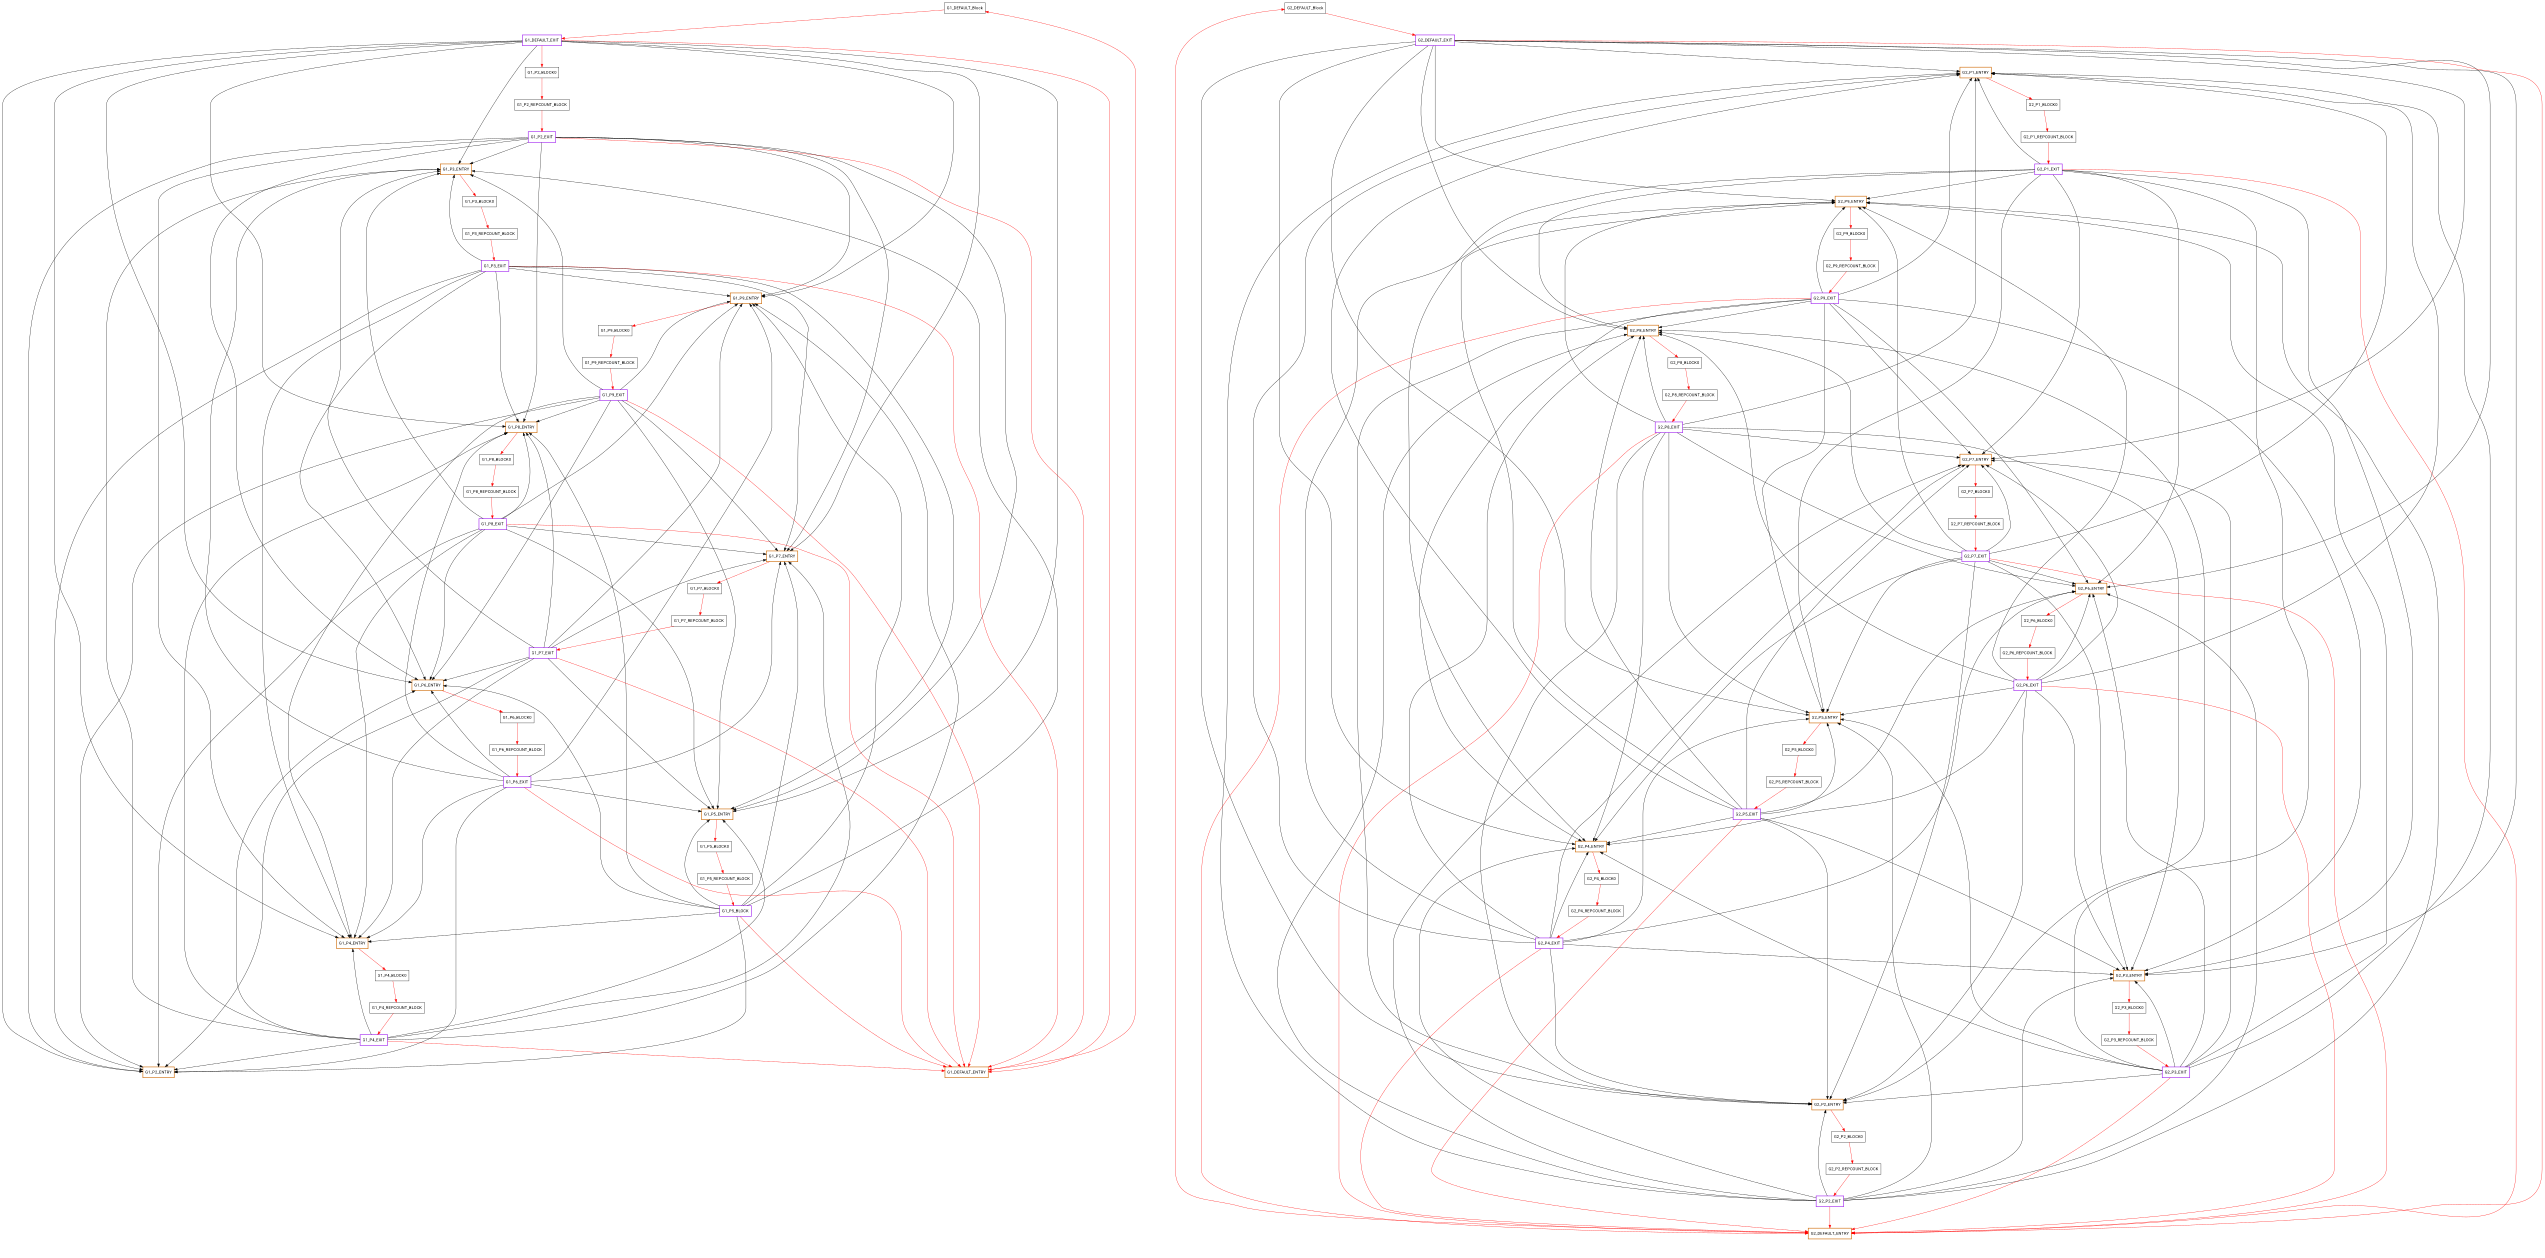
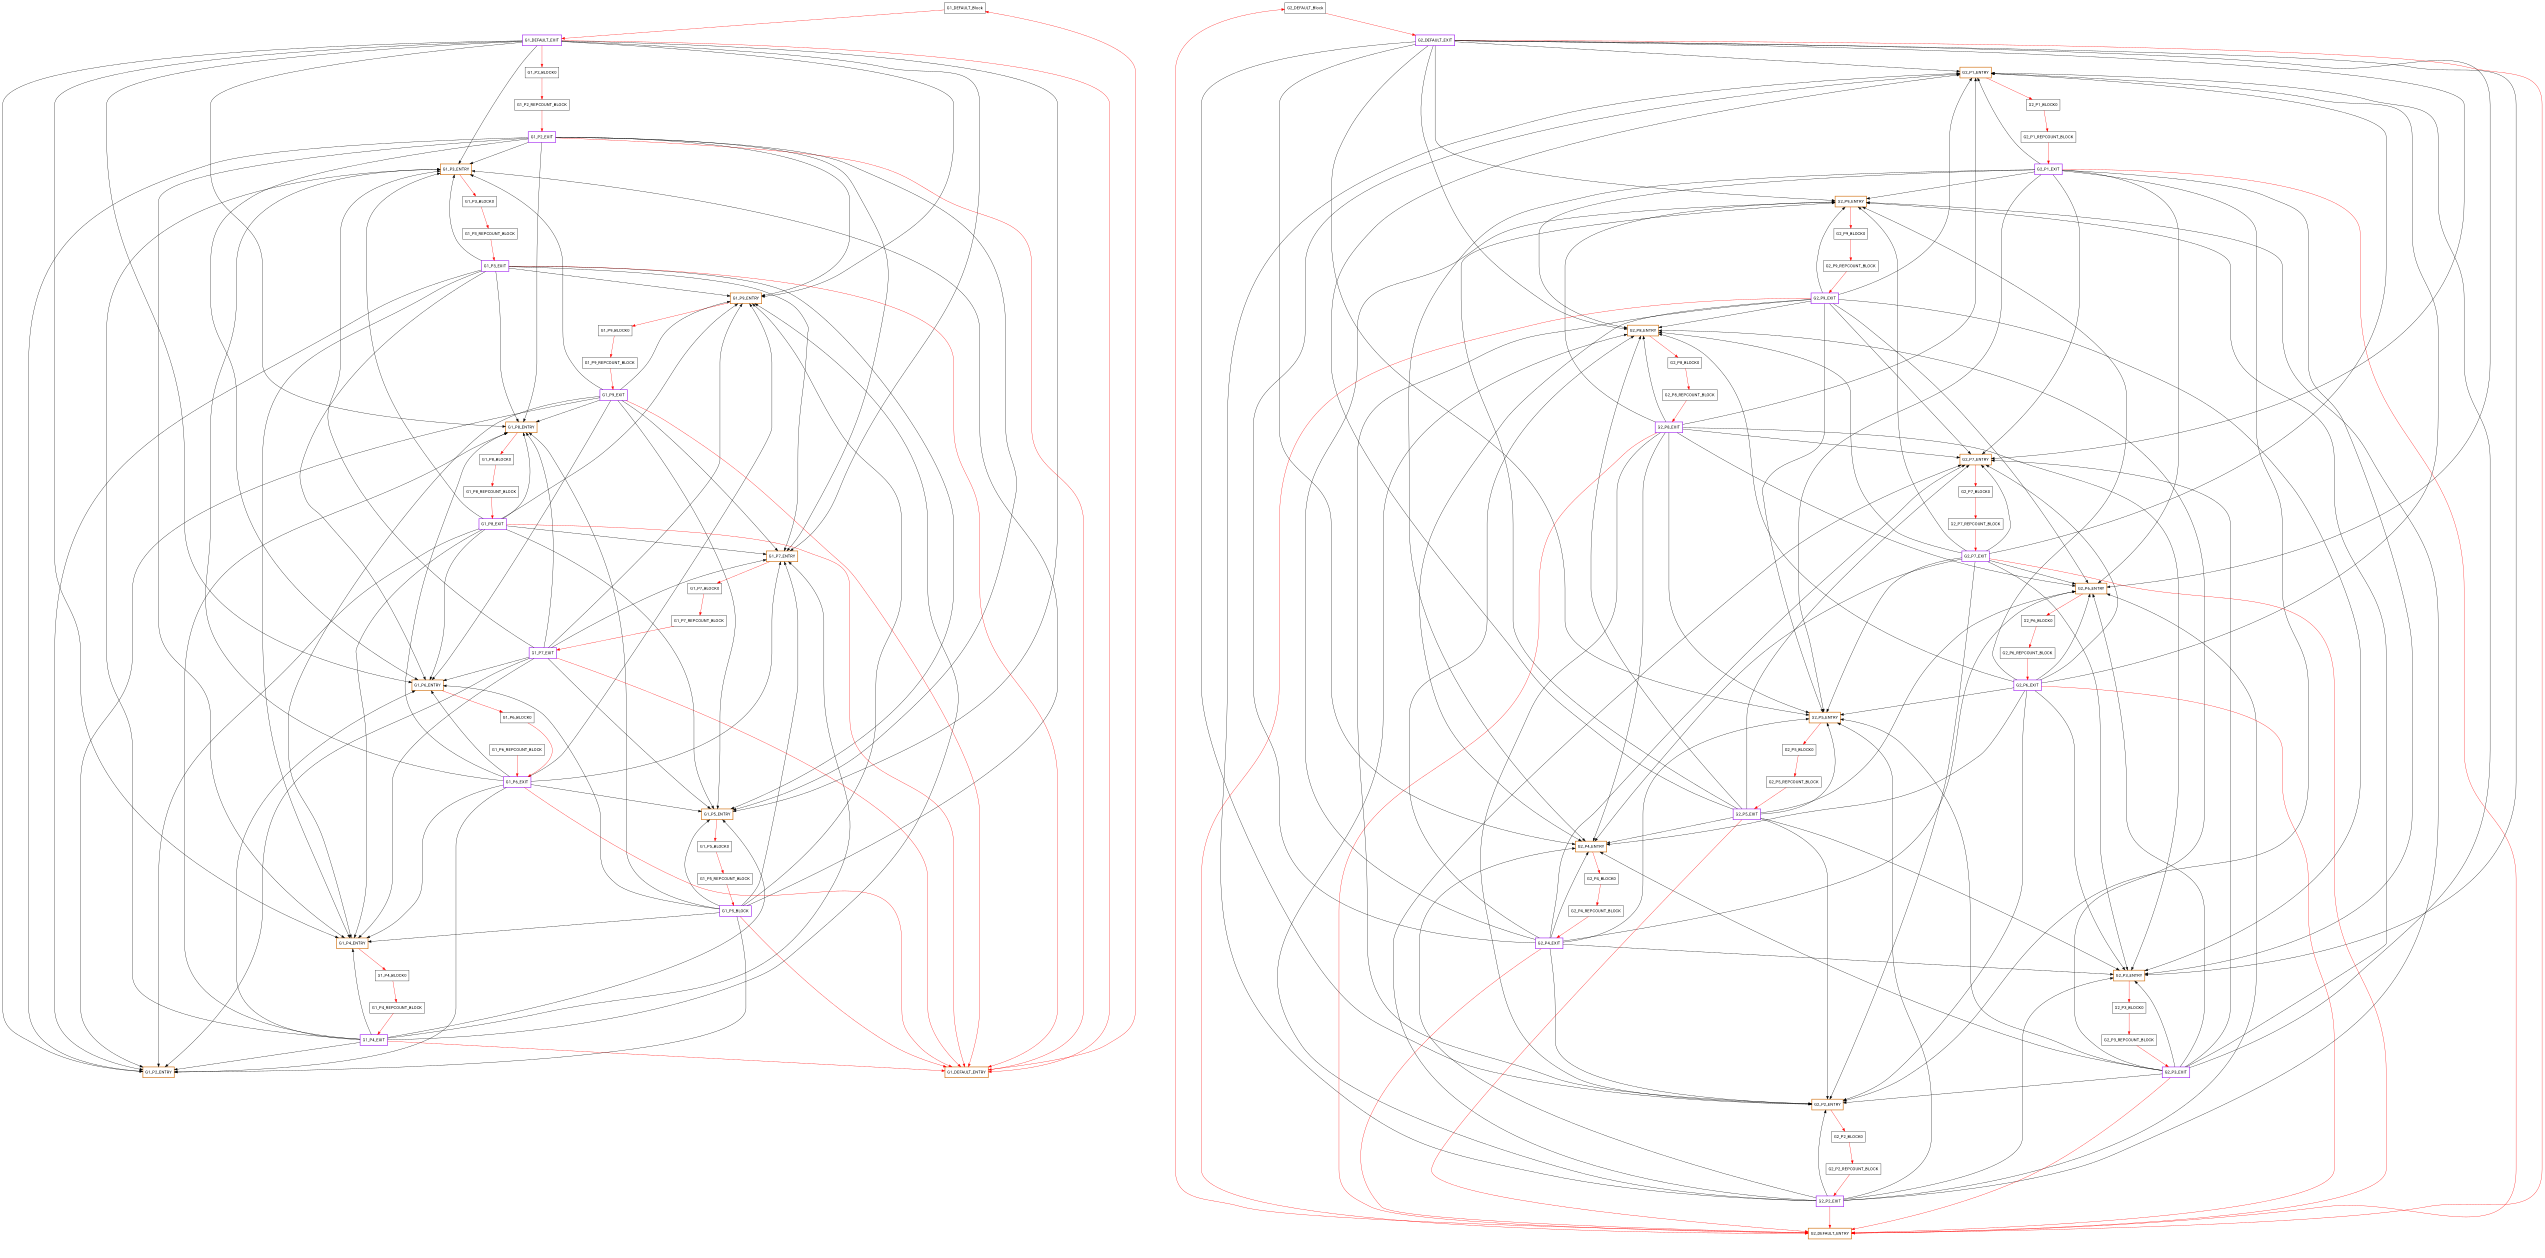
edge "G1_P6_BLOCK0" -> "G1_P6_REPCOUNT_BLOCK": now "G1_P6_BLOCK0" -> "G1_P6_EXIT"
